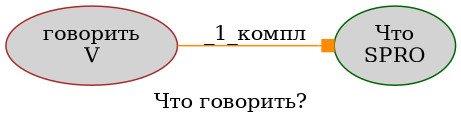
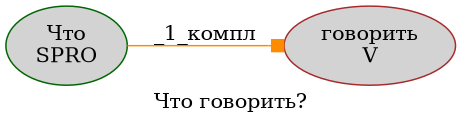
edge "говорить V" -> "Что SPRO": reversed
